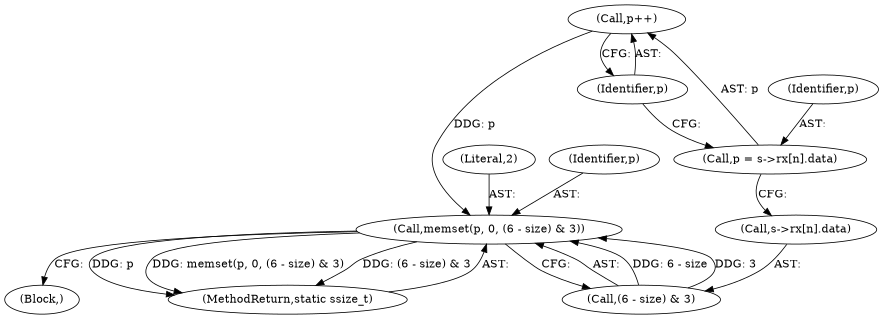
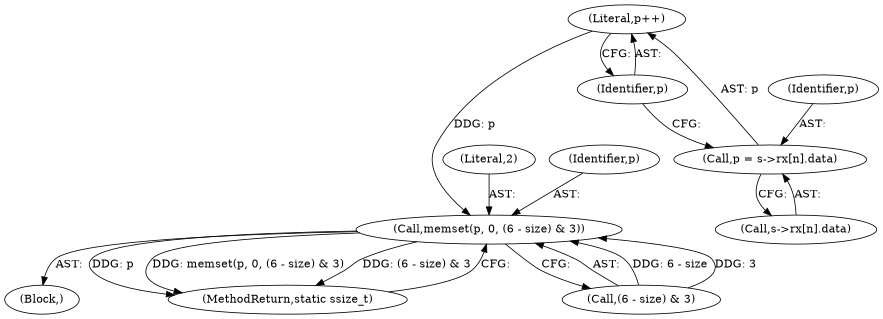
node "(Call,p++)": label "(Call,p++)" -> "(Literal,p++)"
edge "(Call,memset(p, 0, (6 - size) & 3))" -> "(Block,)": label "CFG: " -> "AST: "
edge "(MethodReturn,static ssize_t)" -> "(Call,memset(p, 0, (6 - size) & 3))": label "AST: " -> "CFG: "
edge "(Call,s->rx[n].data)" -> "(Call,(6 - size) & 3)": now "(Call,s->rx[n].data)" -> "(Call,p = s->rx[n].data)"
